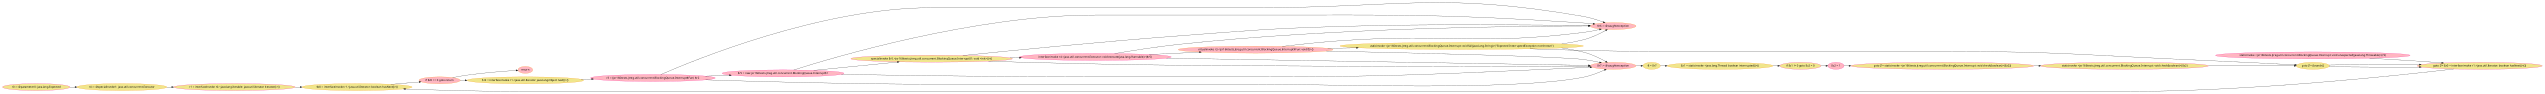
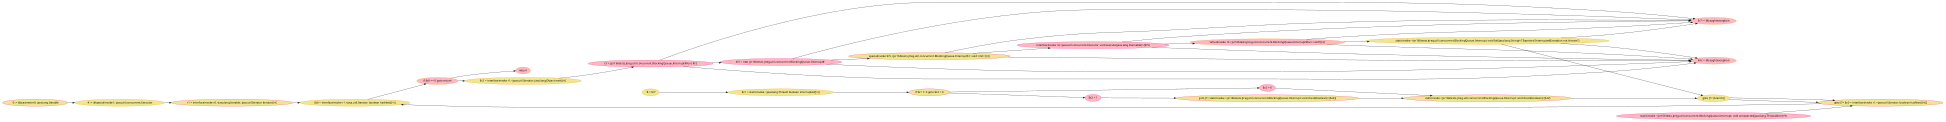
edge "$r7 := @caughtexception" -> "r8 = $r7": removed
node "r0 := @parameter0: java.lang.Expected": label "r0 := @parameter0: java.lang.Expected" -> "r0 := @parameter0: java.lang.Iterable"
node "$z2 = 0": added
